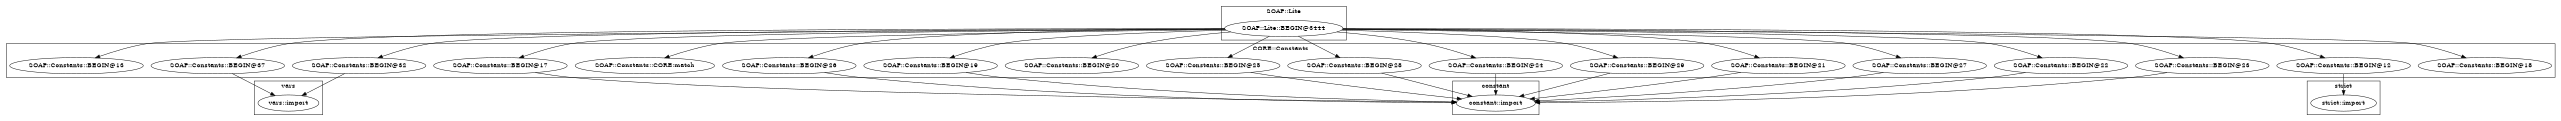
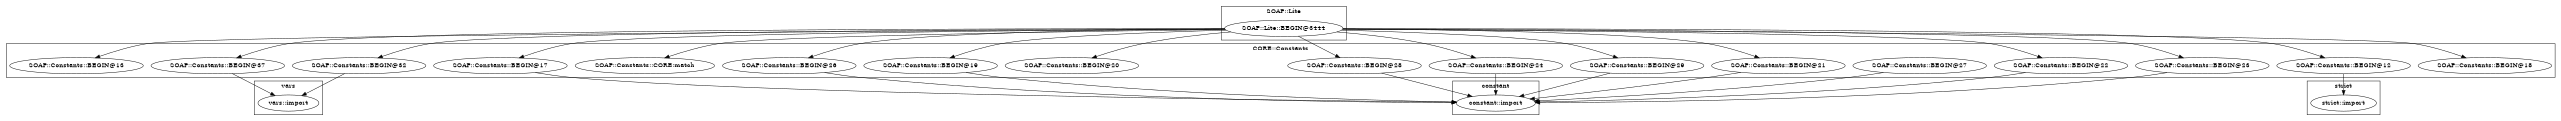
edge "SOAP::Lite::BEGIN@3444" -> "SOAP::Constants::BEGIN@27": removed
node "SOAP::Constants::BEGIN@25": removed
